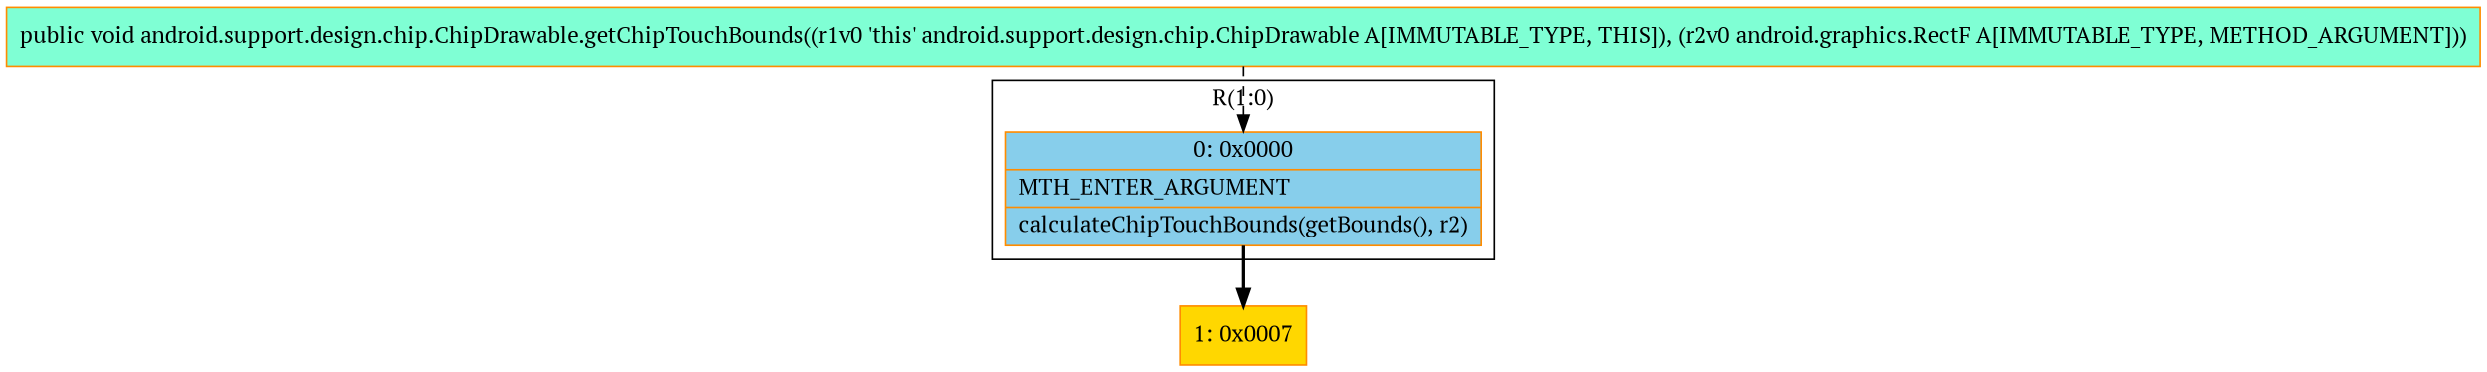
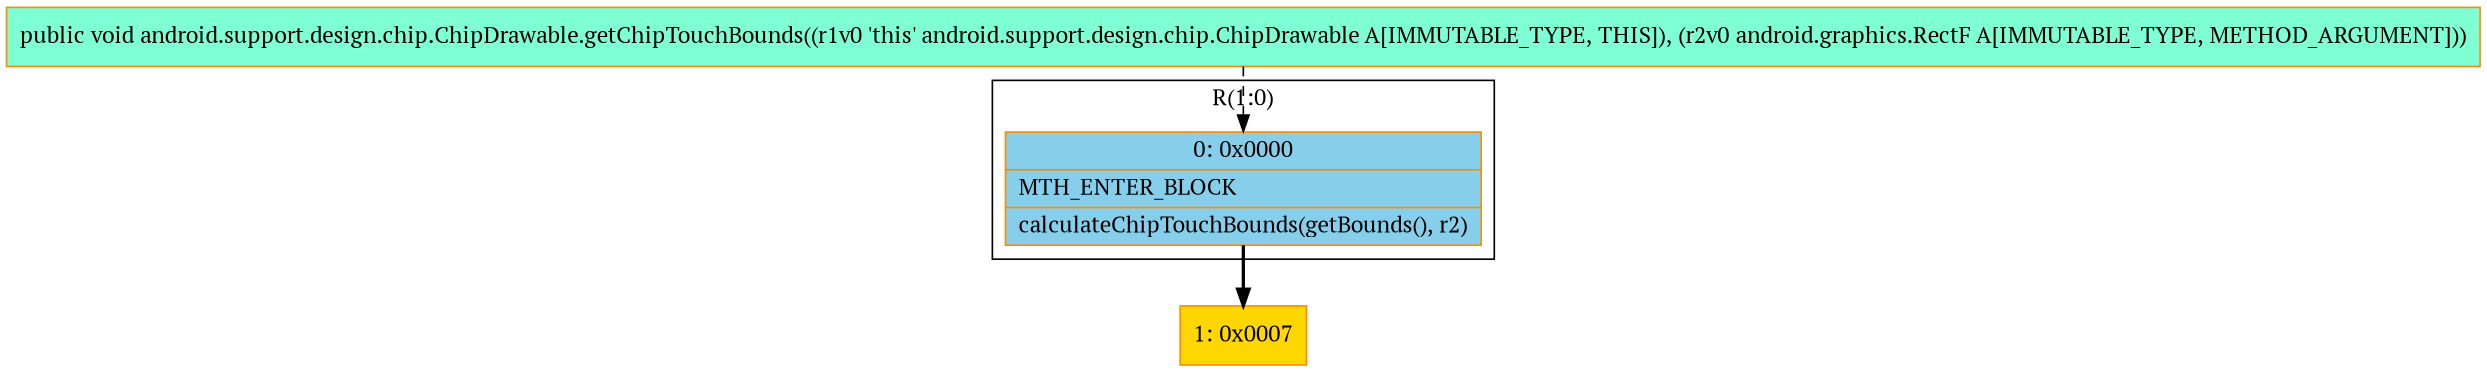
node "0: 0x0000": text "MTH_ENTER_ARGUMENT" -> "MTH_ENTER_BLOCK"
